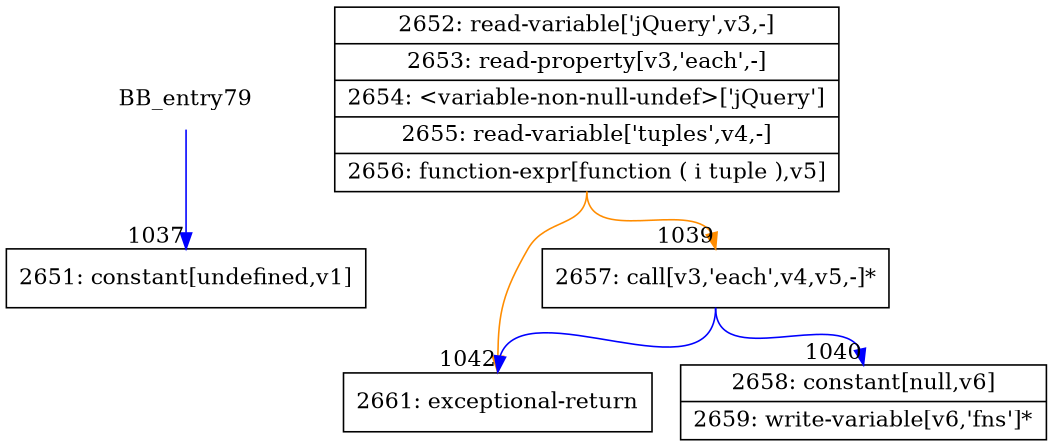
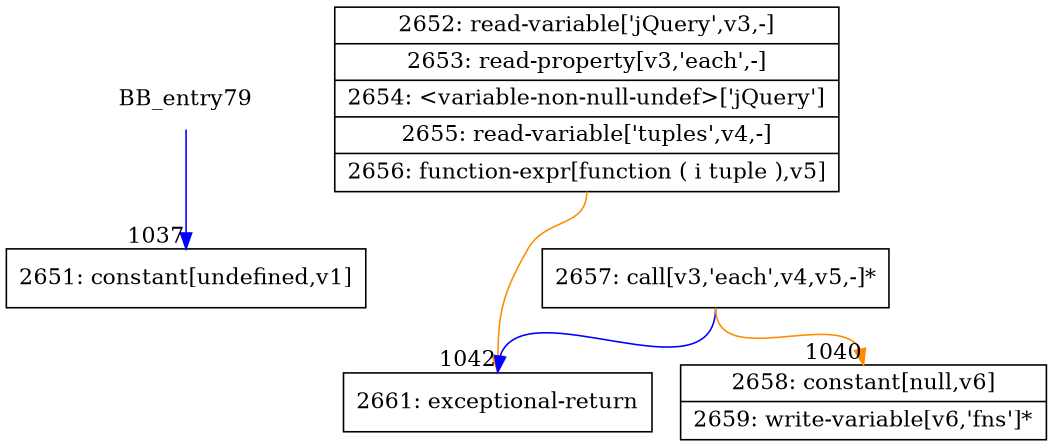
edge "2652: read-variable['jQuery',v3,-]" -> "2657: call[v3,'each',v4,v5,-]*": removed
edge "2657: call[v3,'each',v4,v5,-]*" -> "2658: constant[null,v6]": color blue -> darkorange
